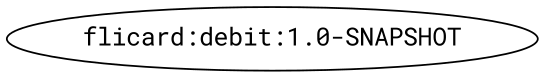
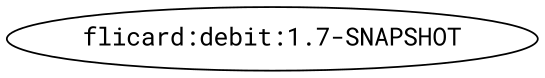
node "flicard:debit:1.0-SNAPSHOT": label "flicard:debit:1.0-SNAPSHOT" -> "flicard:debit:1.7-SNAPSHOT"
